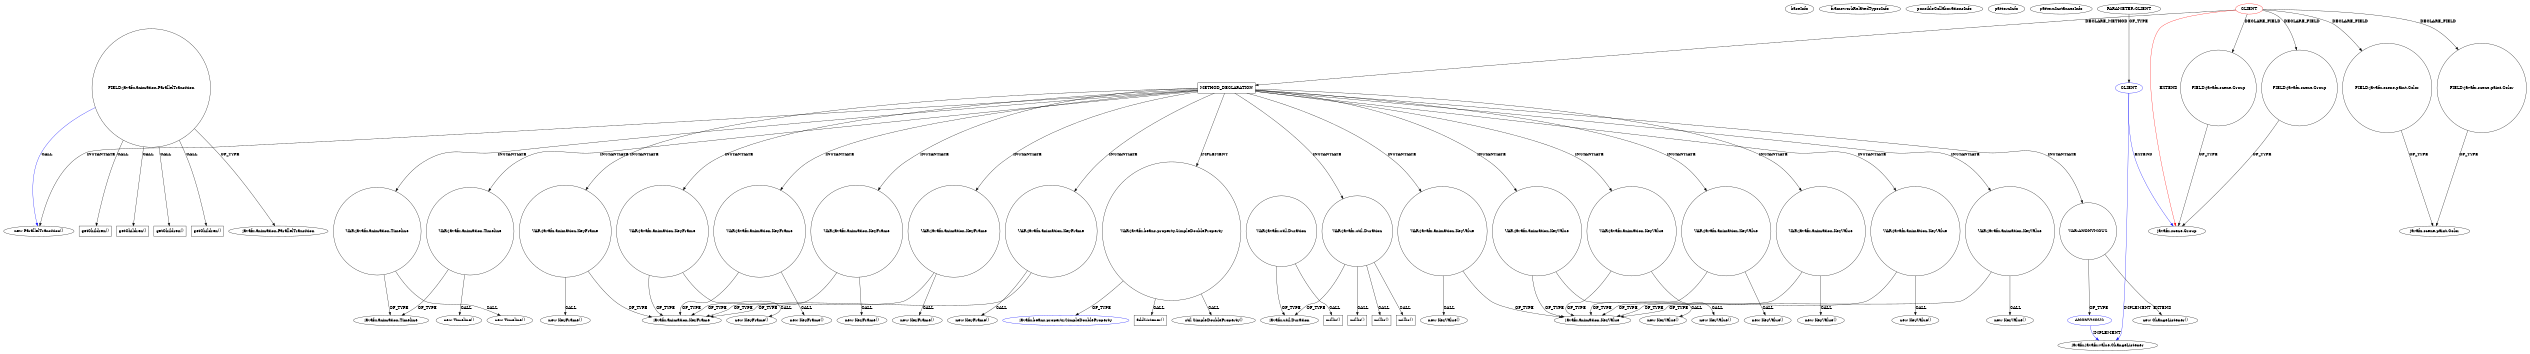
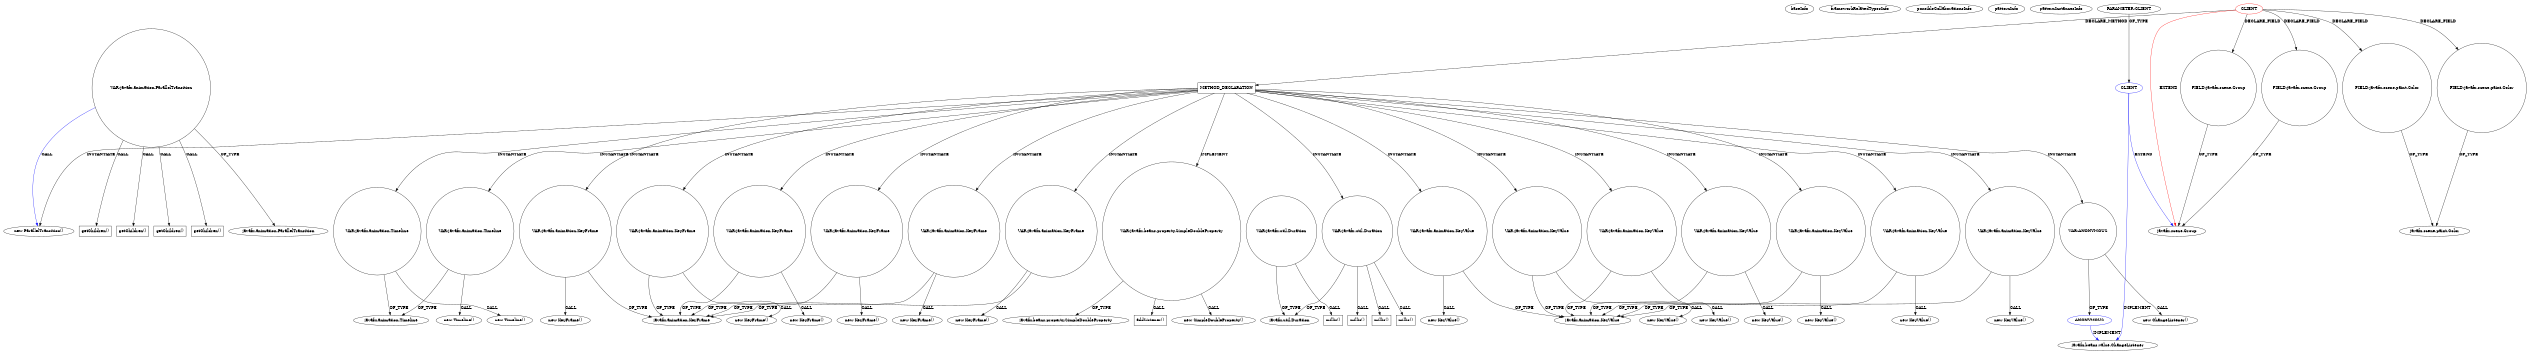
node "FIELD:javafx.animation.ParallelTransition": label "FIELD:javafx.animation.ParallelTransition" -> "VAR:javafx.animation.ParallelTransition"
edge "VAR:ANONYMOUS" -> "new ChangeListener()": label "EXTEND" -> "CALL"
node "javafx.beans.property.SimpleDoubleProperty": color blue -> black
node "util SimpleDoubleProperty()": label "util SimpleDoubleProperty()" -> "new SimpleDoubleProperty()"
node "javafx.javafx.value.ChangeListener": label "javafx.javafx.value.ChangeListener" -> "javafx.beans.value.ChangeListener"
